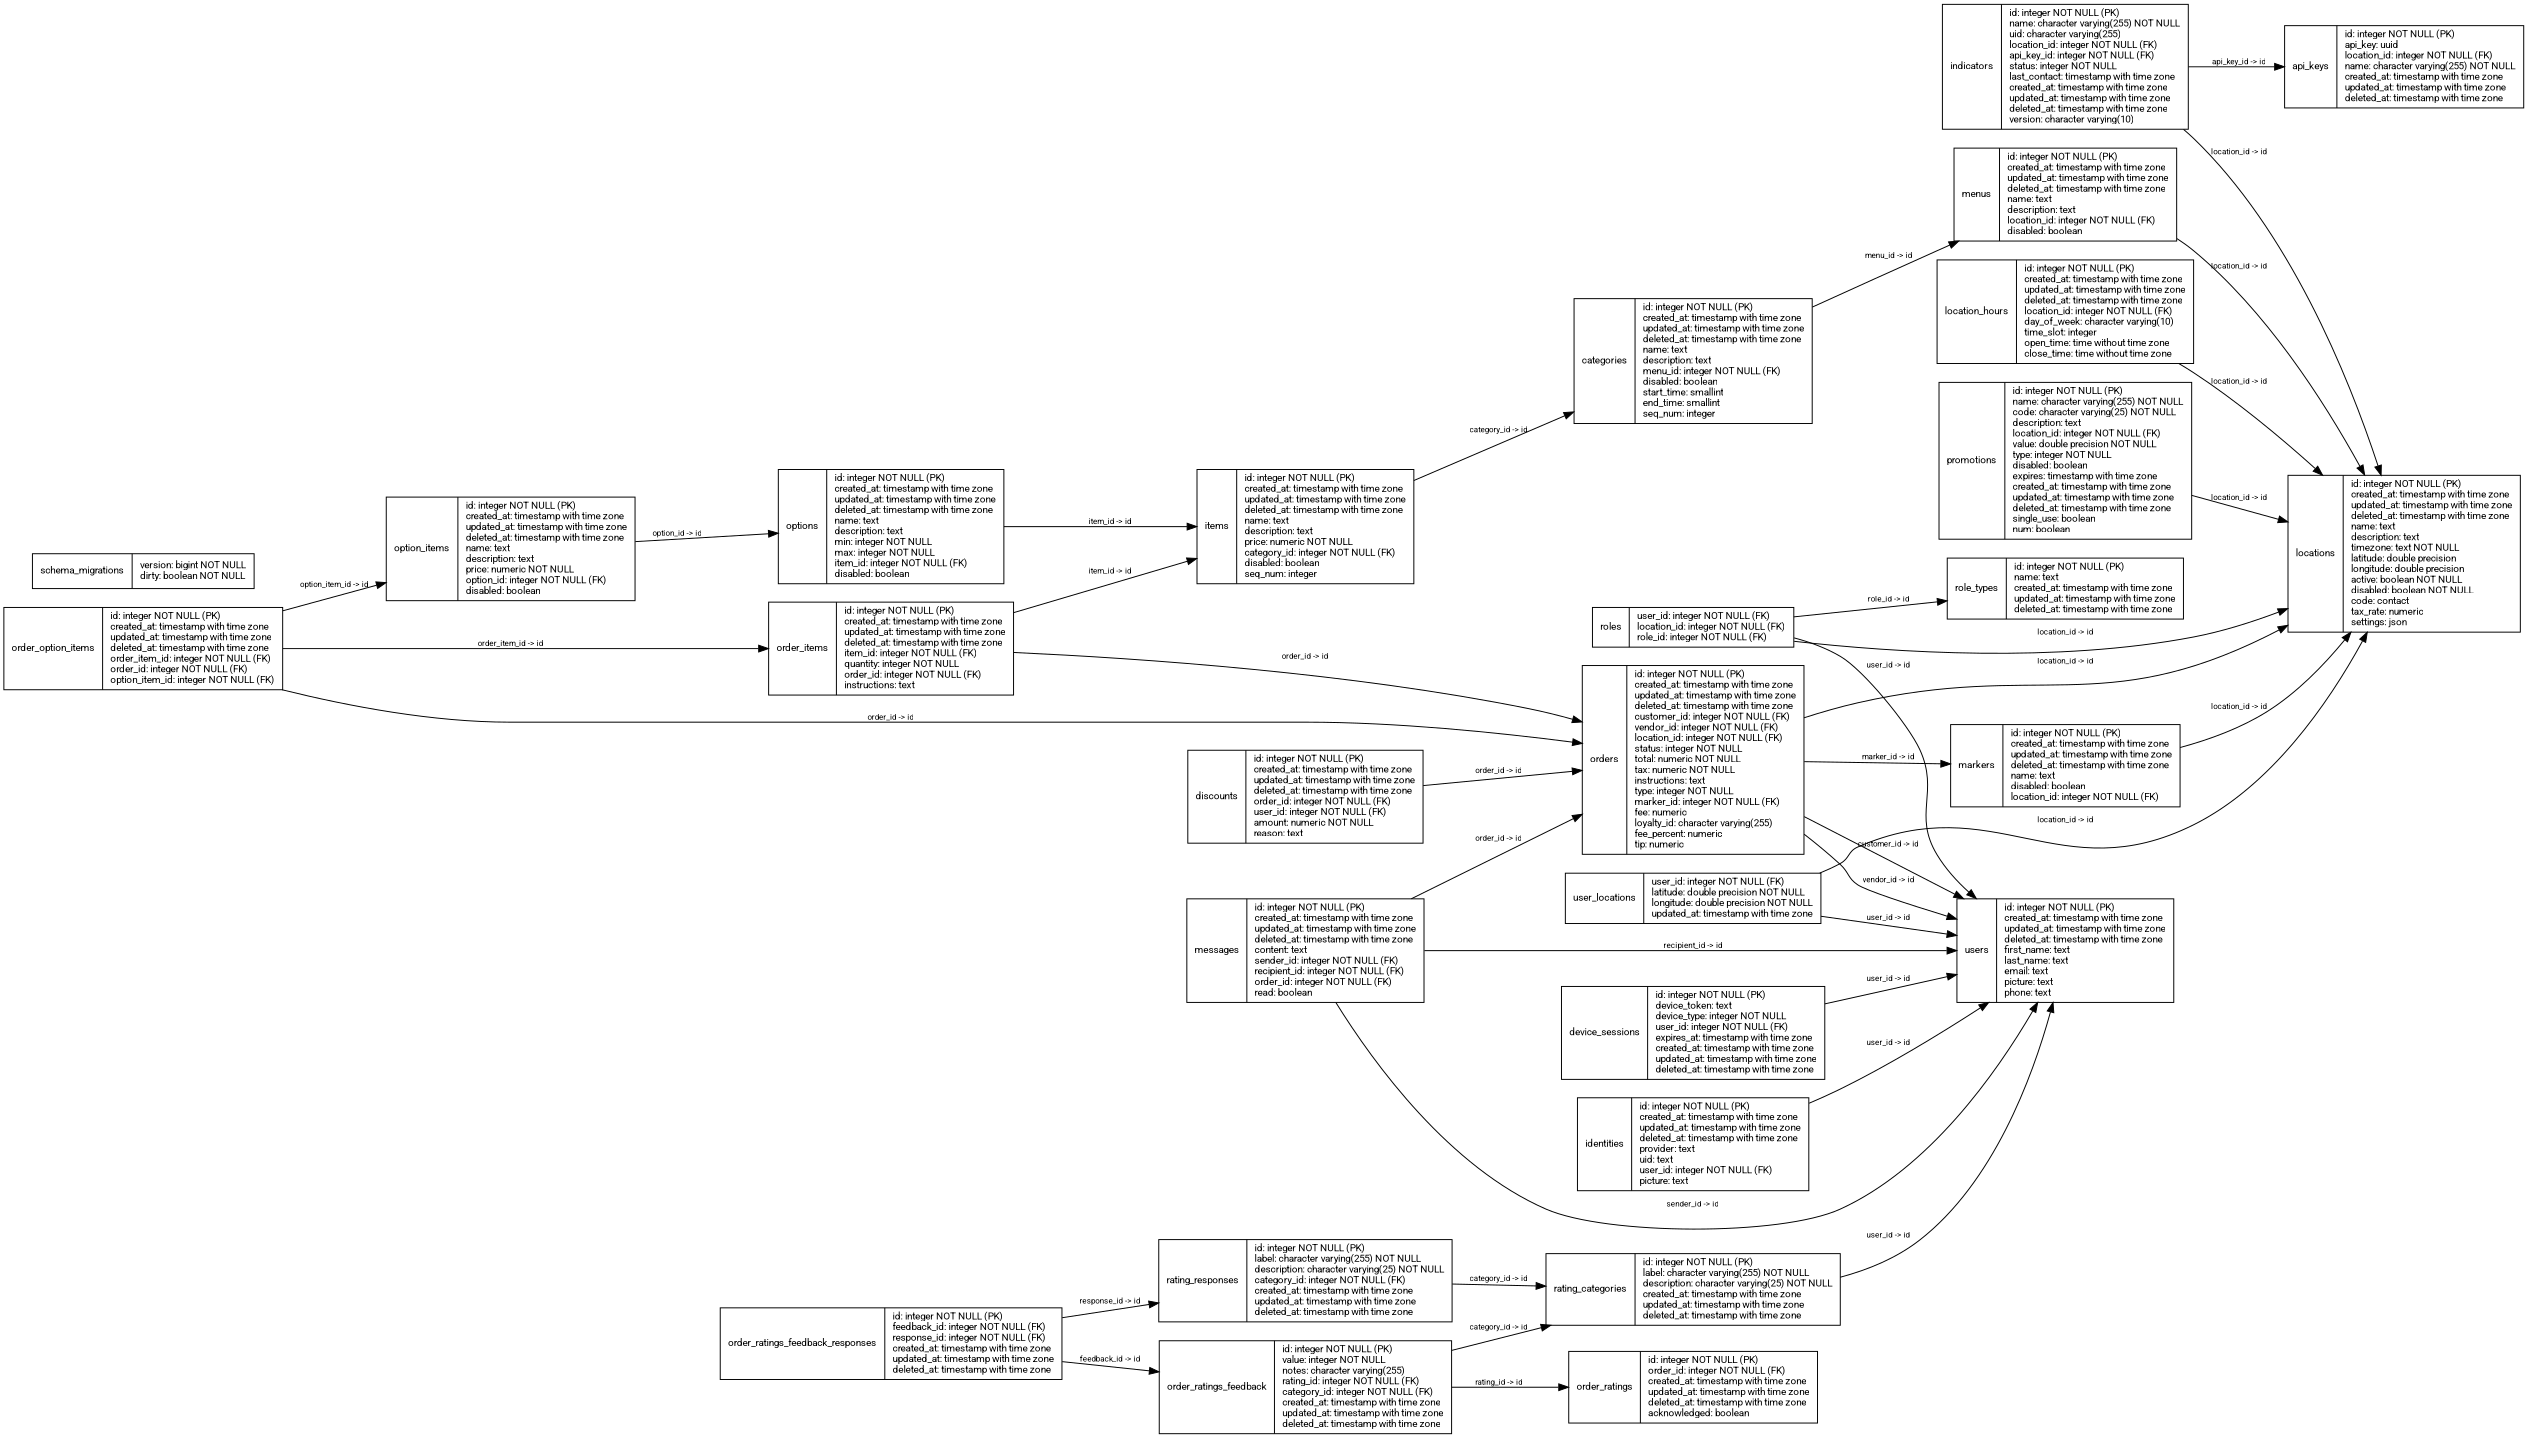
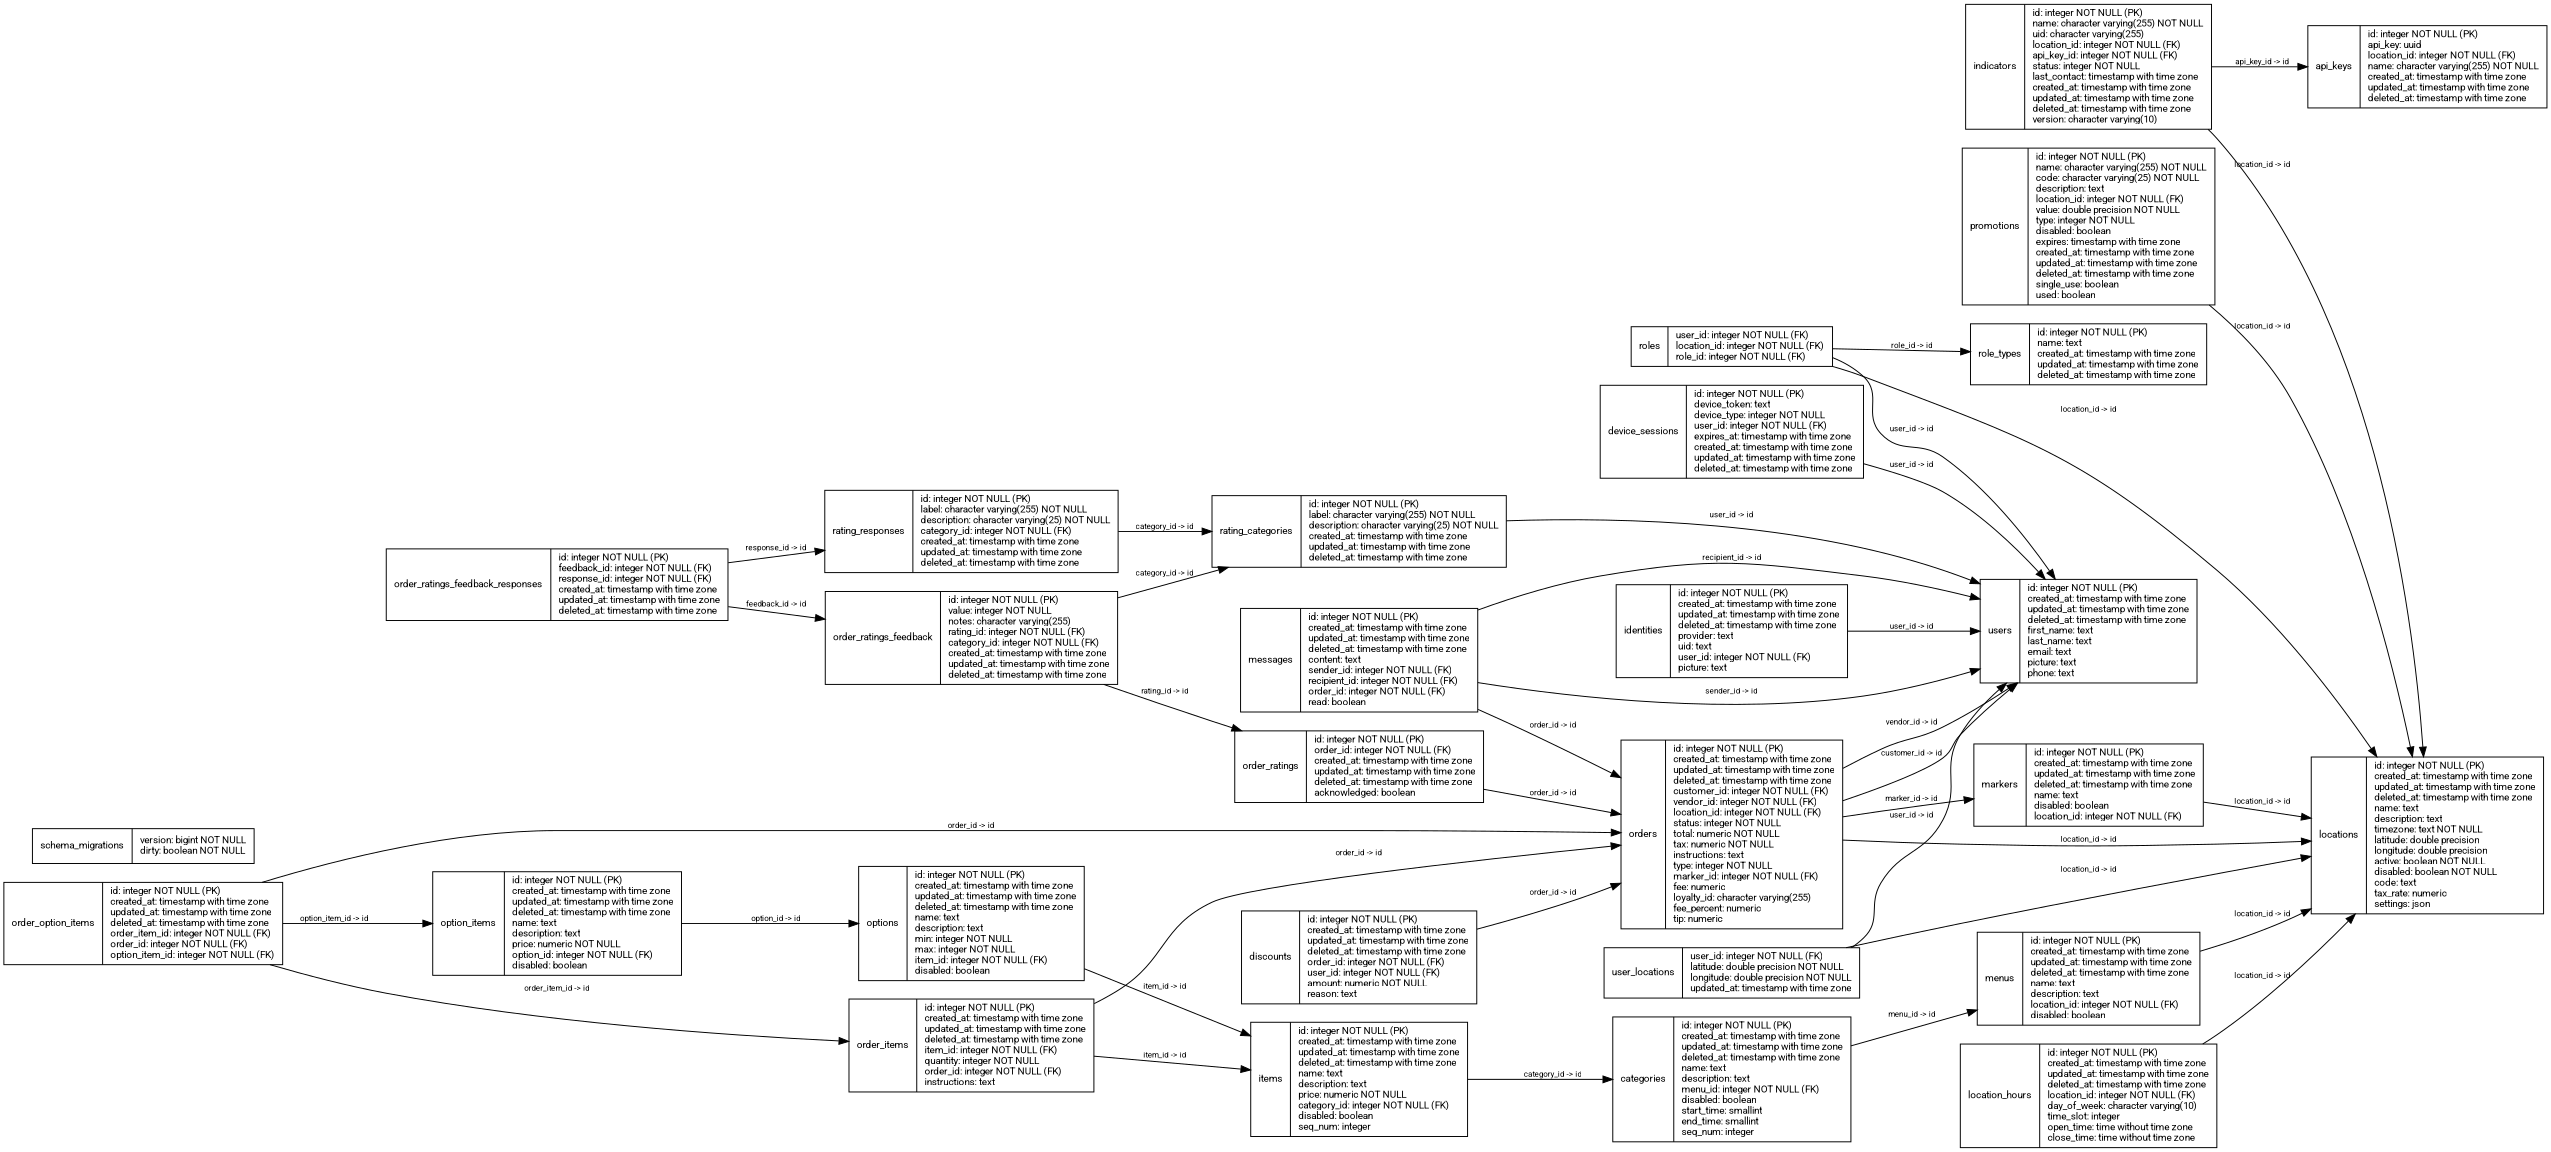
node "promotions": text "num: boolean" -> "used: boolean"
node "locations": text "code: contact" -> "code: text"
edge "order_ratings" -> "orders": added, label "order_id -> id"
